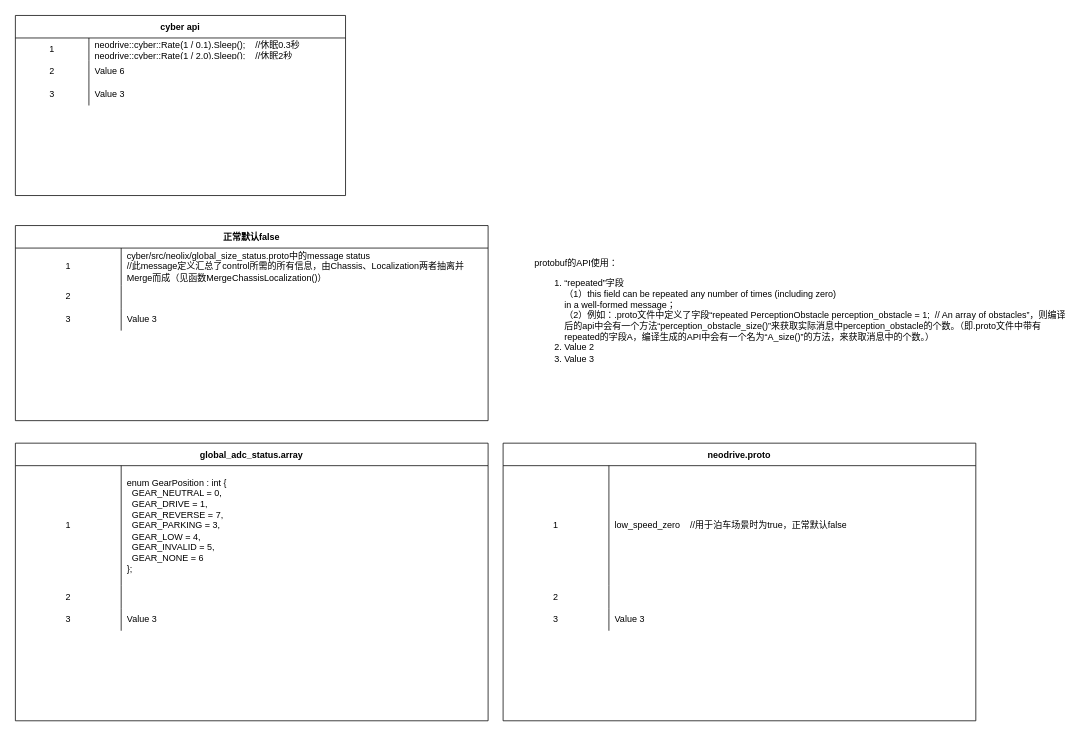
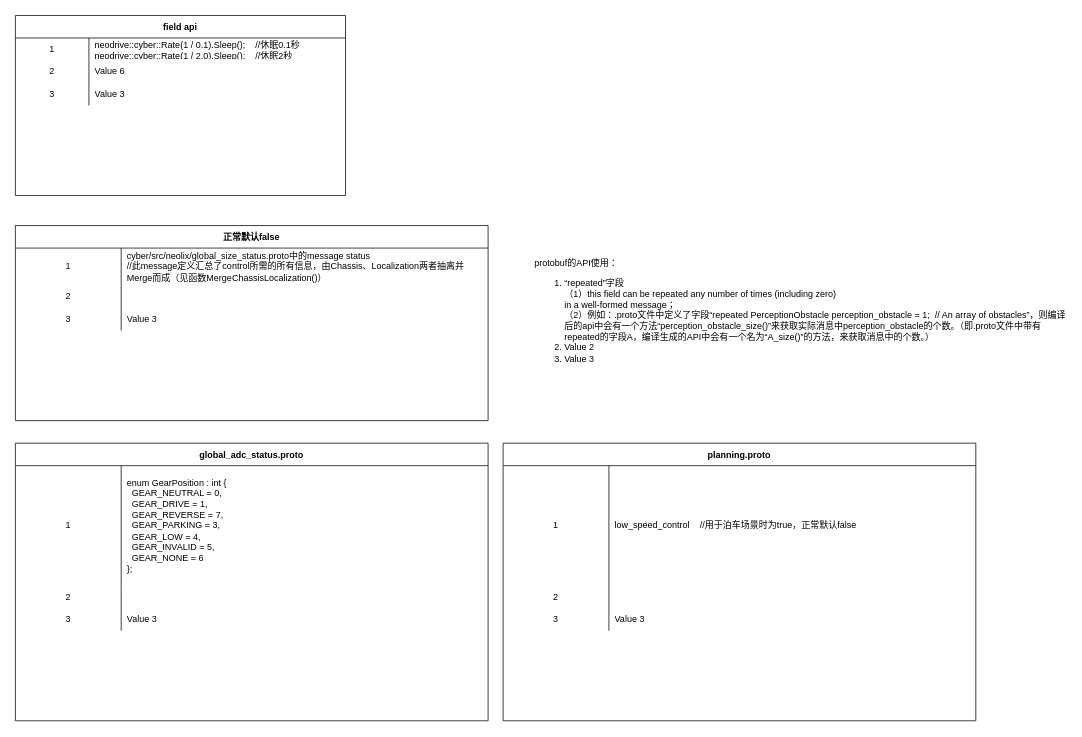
node "cyber api": label "cyber api" -> "field api"
node "neodrive::cyber::Rate(1 / 0.1).Sleep(); //休眠0.3秒 neodrive::cyber::Rate(1 / 2.0).Sleep(); //休眠2秒": label "neodrive::cyber::Rate(1 / 0.1).Sleep(); //休眠0.3秒 neodrive::cyber::Rate(1 / 2.0).Sleep(); //休眠2秒" -> "neodrive::cyber::Rate(1 / 0.1).Sleep(); //休眠0.1秒 neodrive::cyber::Rate(1 / 2.0).Sleep(); //休眠2秒"
node "global_adc_status.array": label "global_adc_status.array" -> "global_adc_status.proto"
node "neodrive.proto": label "neodrive.proto" -> "planning.proto"
node "low_speed_zero //用于泊车场景时为true，正常默认false": label "low_speed_zero //用于泊车场景时为true，正常默认false" -> "low_speed_control //用于泊车场景时为true，正常默认false"
